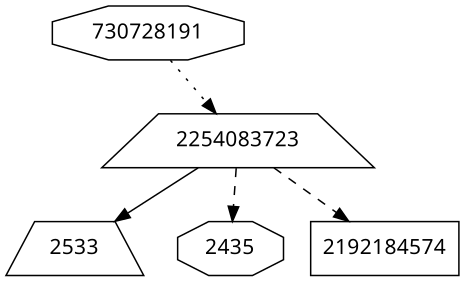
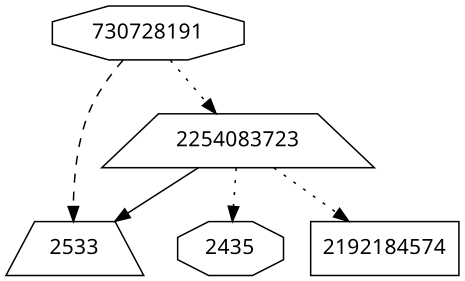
edge "730728191" -> "2533": added
edge "2254083723" -> "2435": style dashed -> dotted
edge "2254083723" -> "2192184574": style dashed -> dotted
